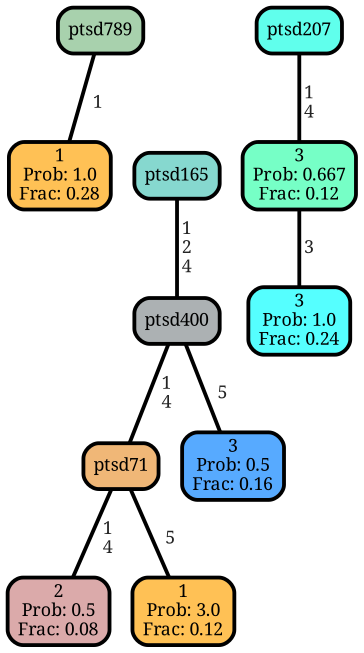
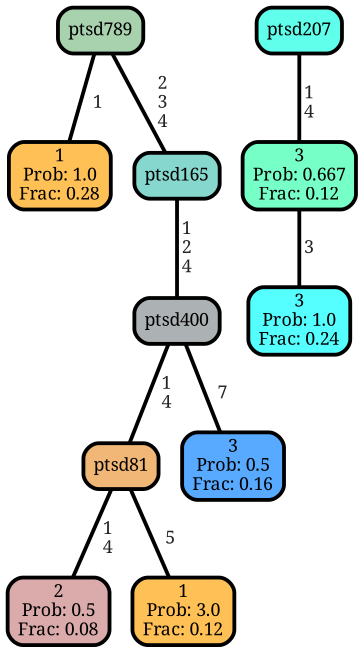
edge "ptsd789" -- "ptsd165": added, label "2 3 4"
edge "ptsd400" -- "3 Prob: 0.5 Frac: 0.16": label " 5" -> " 7"
node "ptsd71": label "ptsd71" -> "ptsd81"
